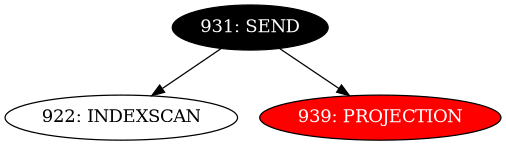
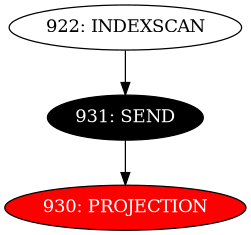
edge "931: SEND" -> "922: INDEXSCAN": reversed
node "939: PROJECTION": label "939: PROJECTION" -> "930: PROJECTION"
